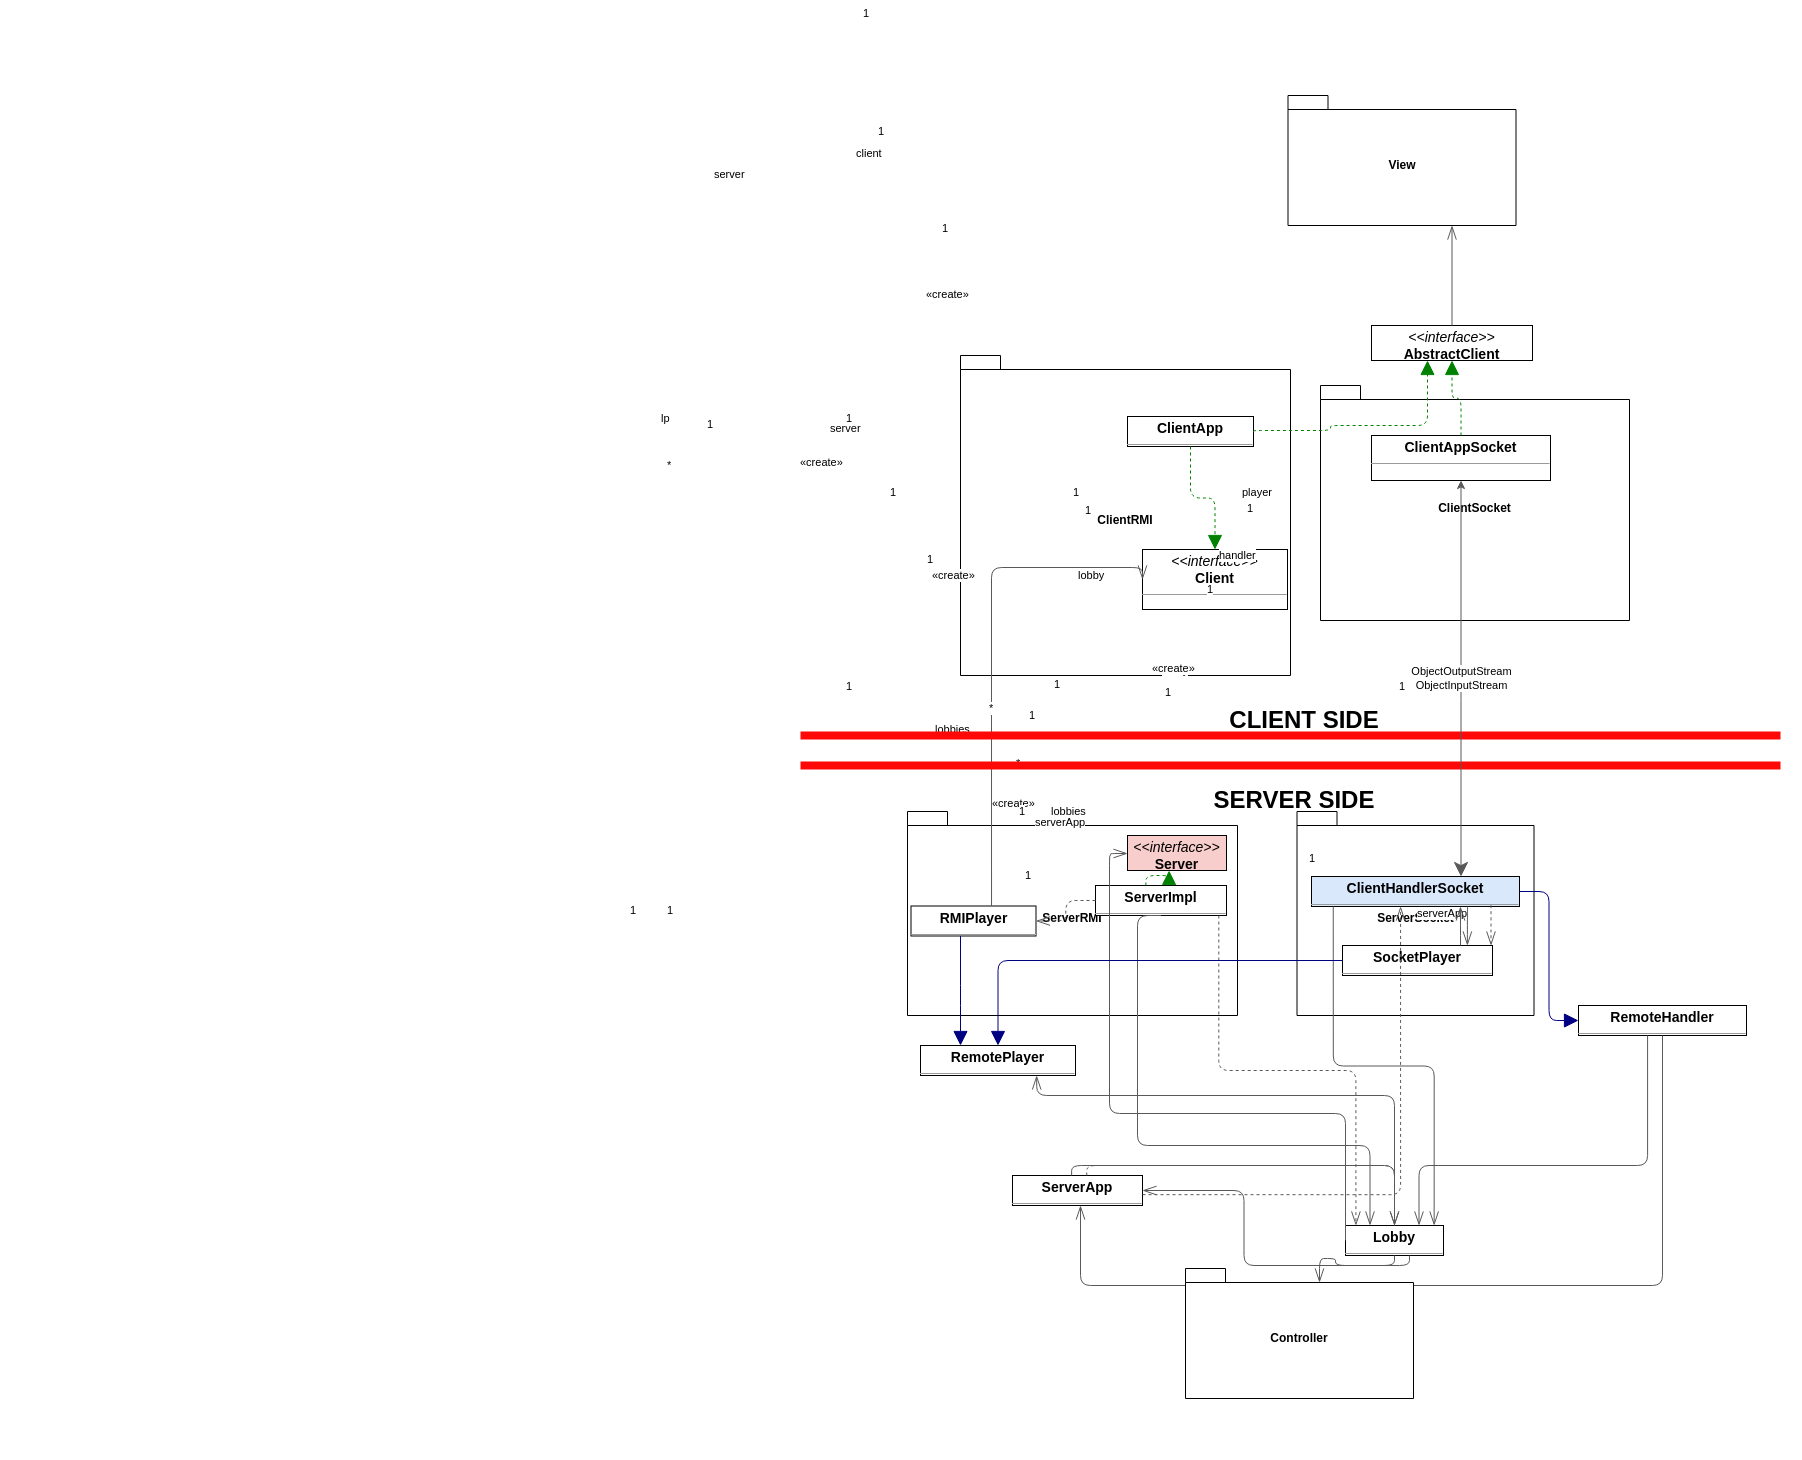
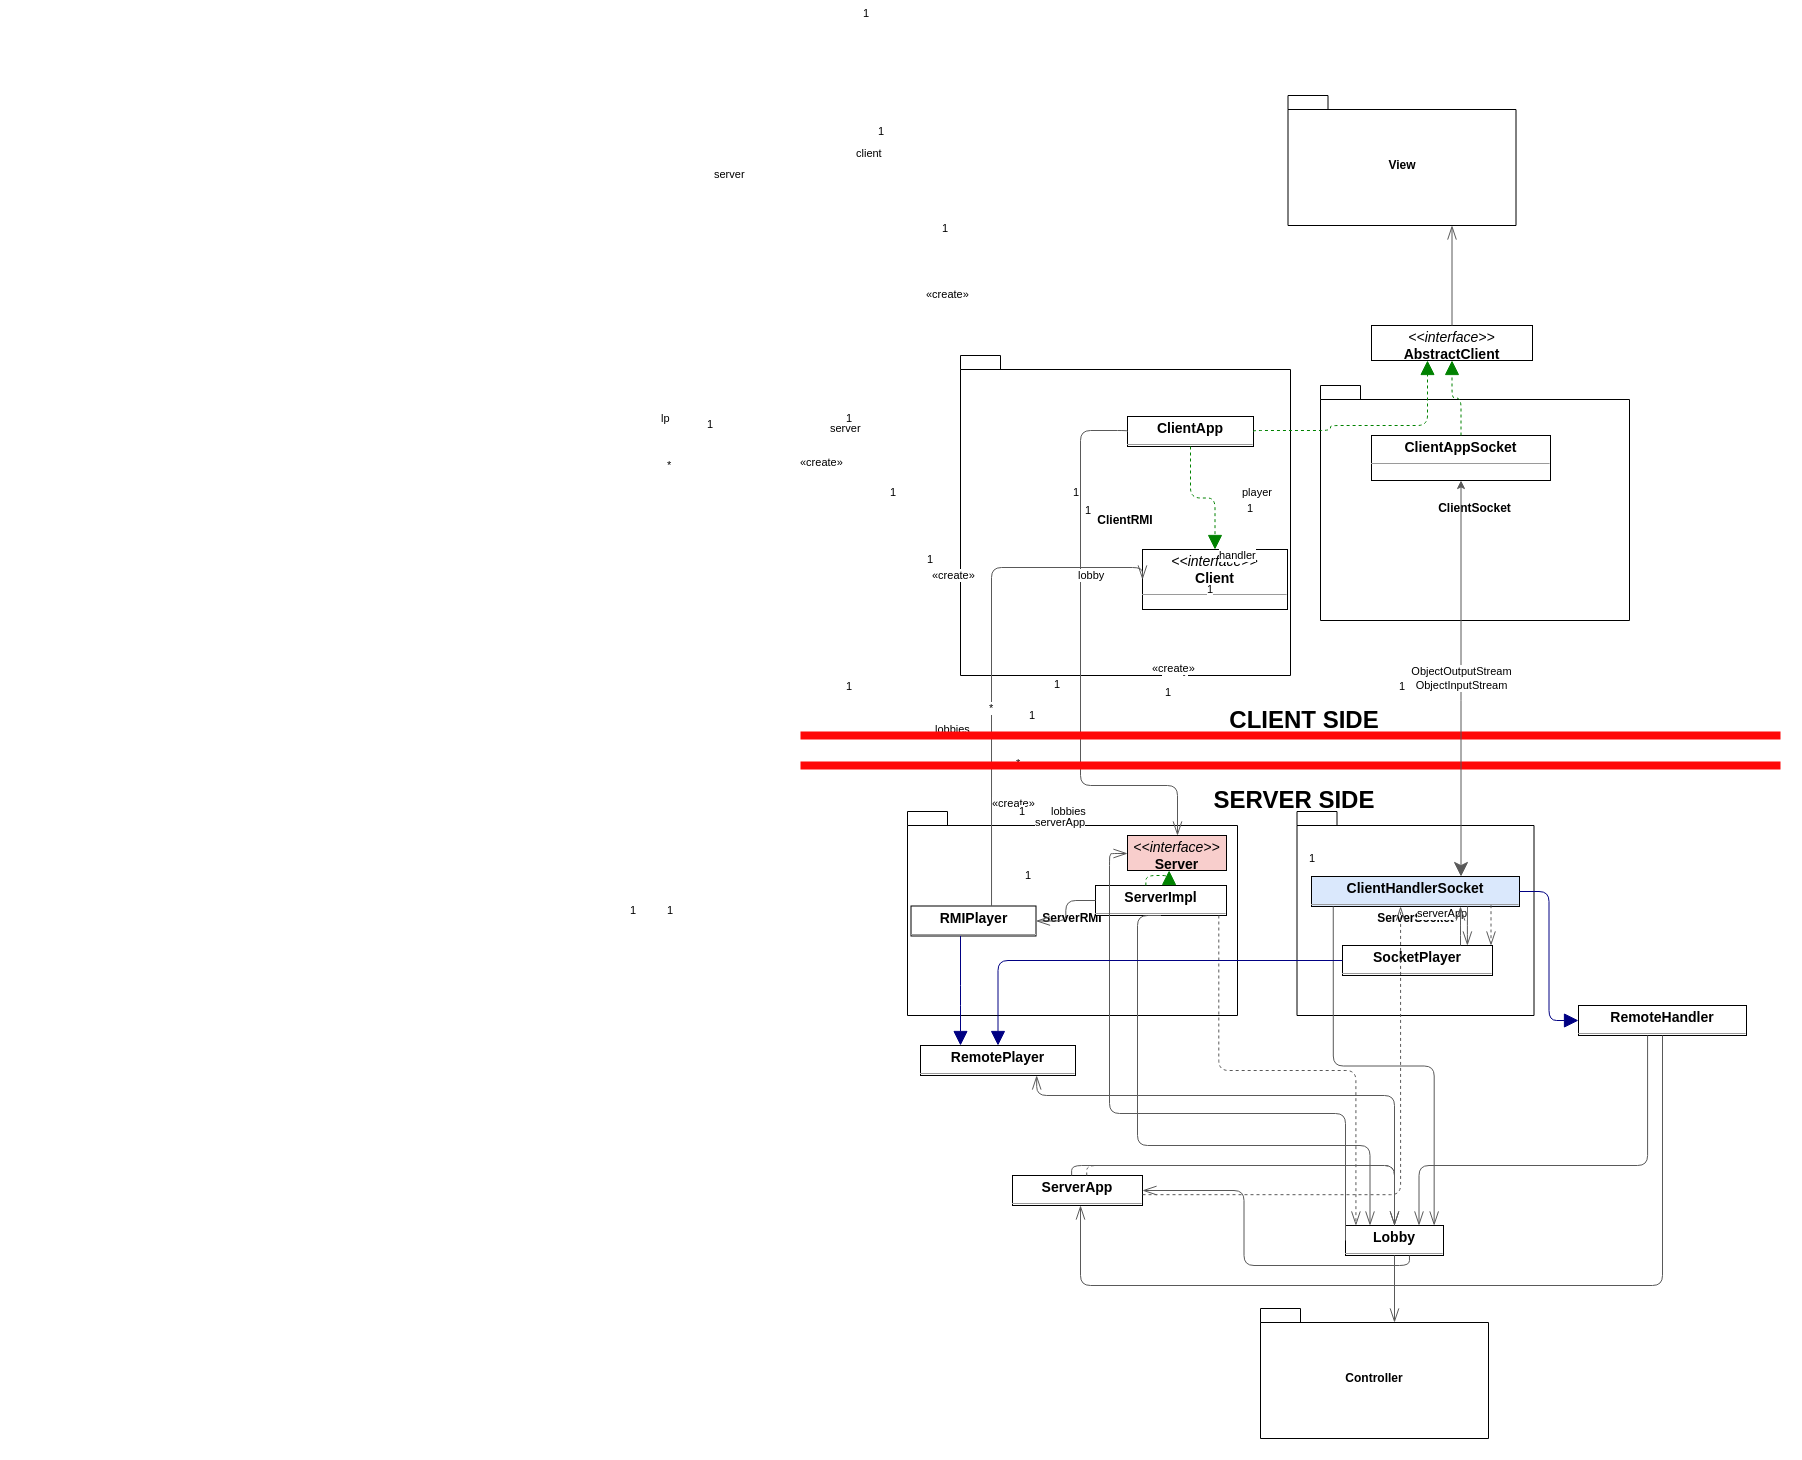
edge "ClientApp" -- "<<interface>> Server": added, labels "server", "1", "1"
edge "ServerImpl" -> "RMIPlayer": style dashed -> solid
node "Controller": moved (1300, 1334) -> (1375, 1374)
